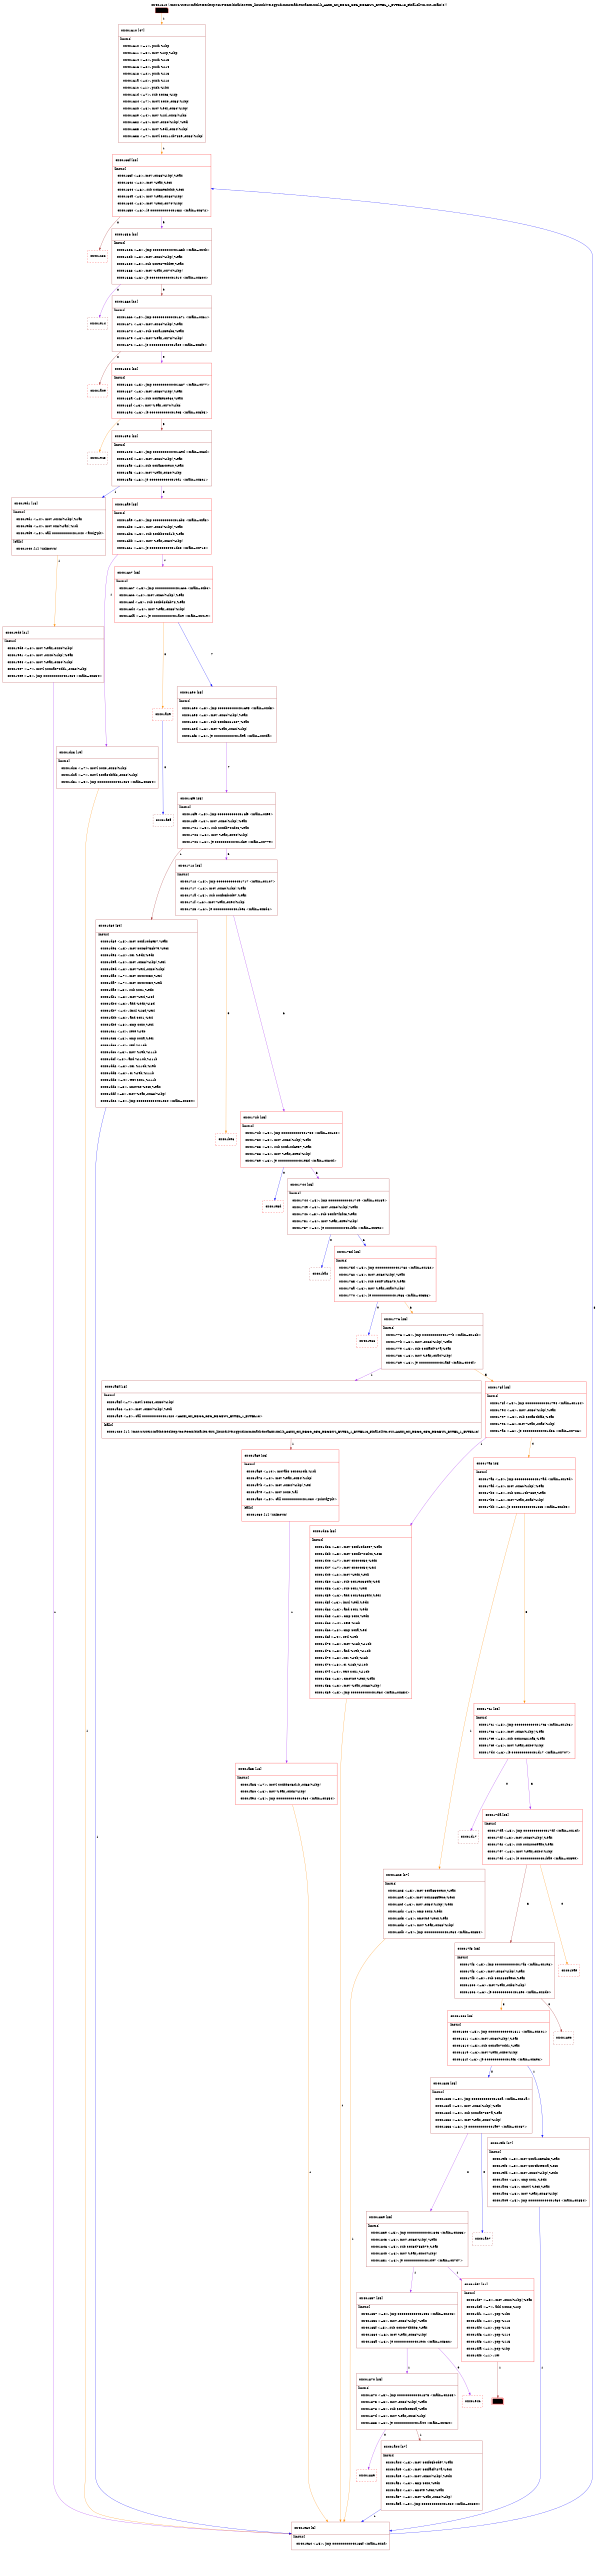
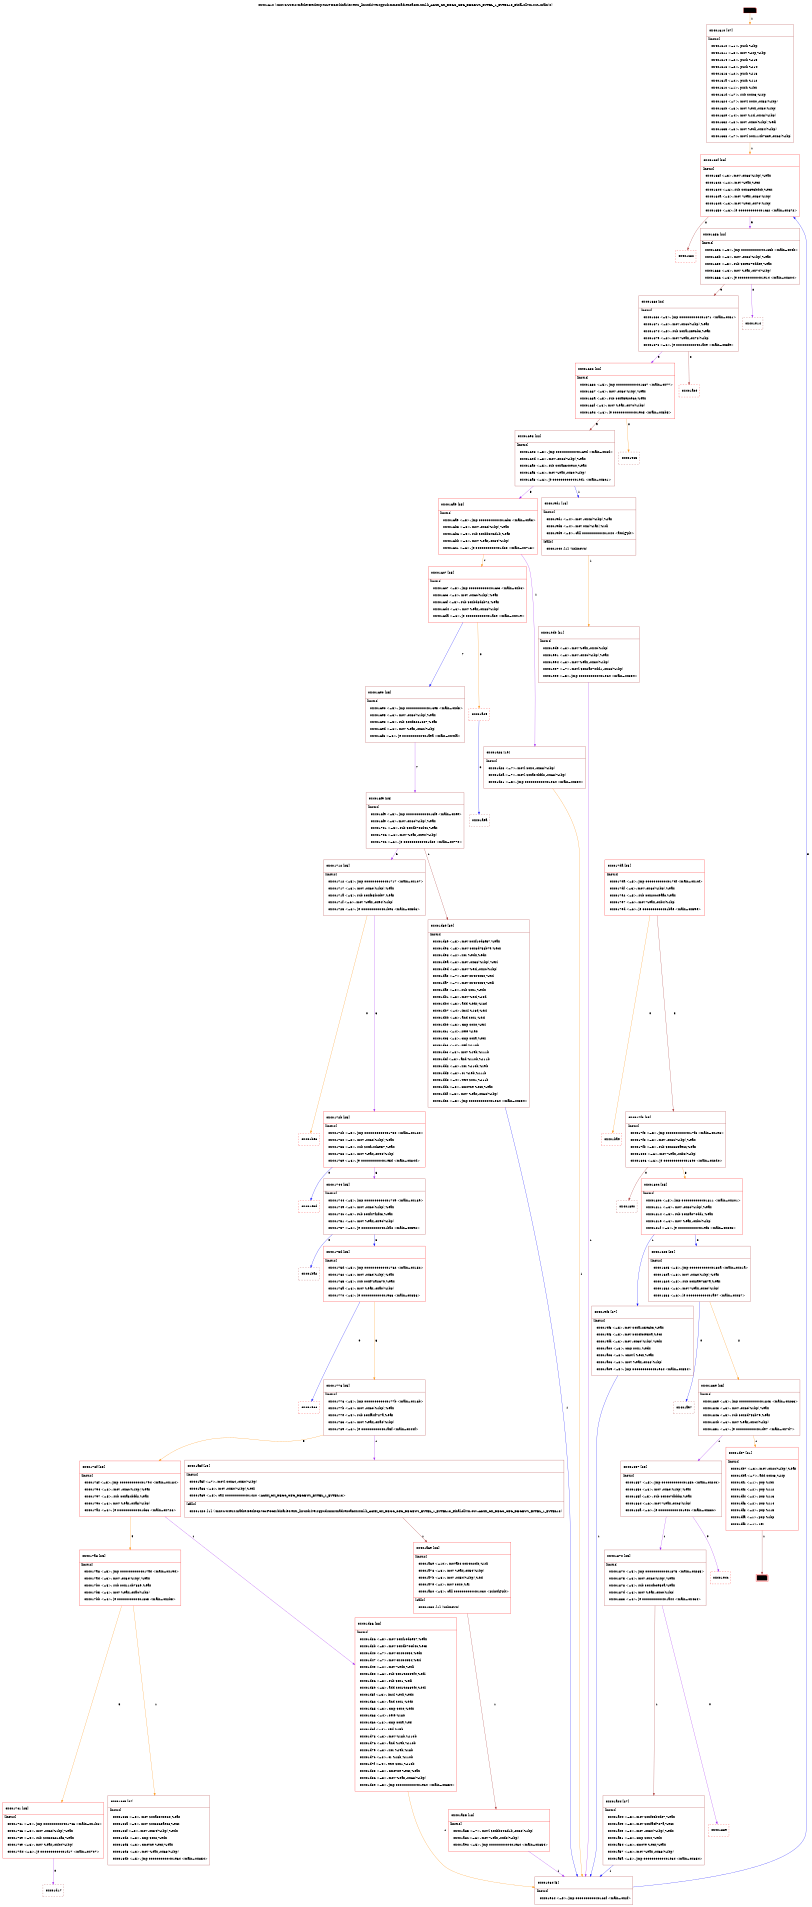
edge "0x4016ae [25]" -> "0x4016c7 [25]": color purple -> darkorange
edge "0x401a6e [23]" -> "0x401a85 [18]": color purple -> brown
edge "0x4017c1 [25]" -> "0x4017da [25]": removed, label "3"
edge "0x401a85 [18]" -> "0x401e64 [5]": color darkorange -> purple
edge "0x401825 [25]" -> "0x40183e [25]": color purple -> darkorange
edge "0x4018c5 [27]" -> "0x401e64 [5]": removed, label "1"
edge "0x40183e [25]" -> "0x401de7 [21]": color purple -> darkorange
